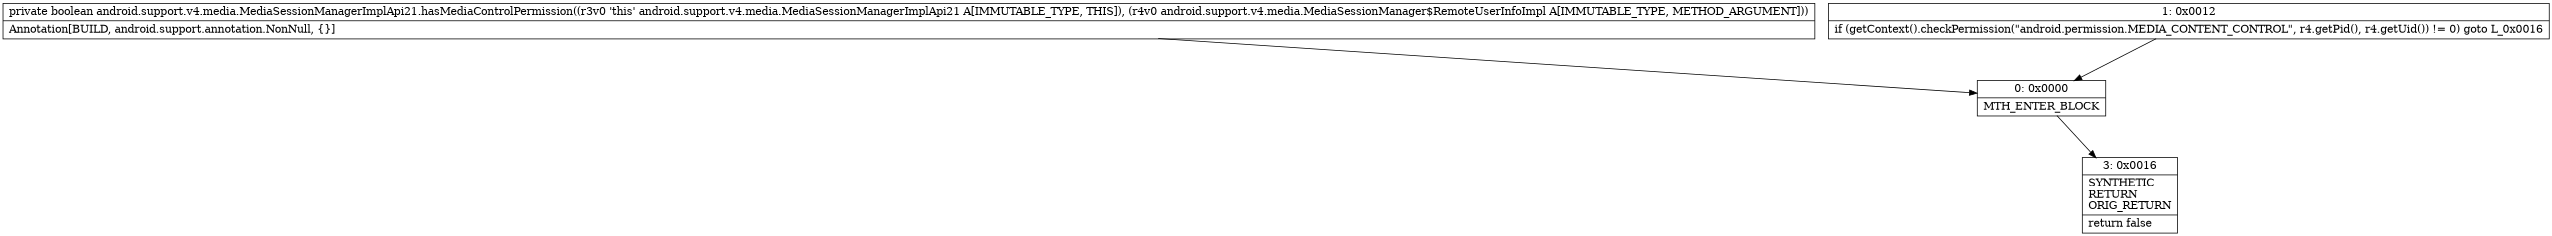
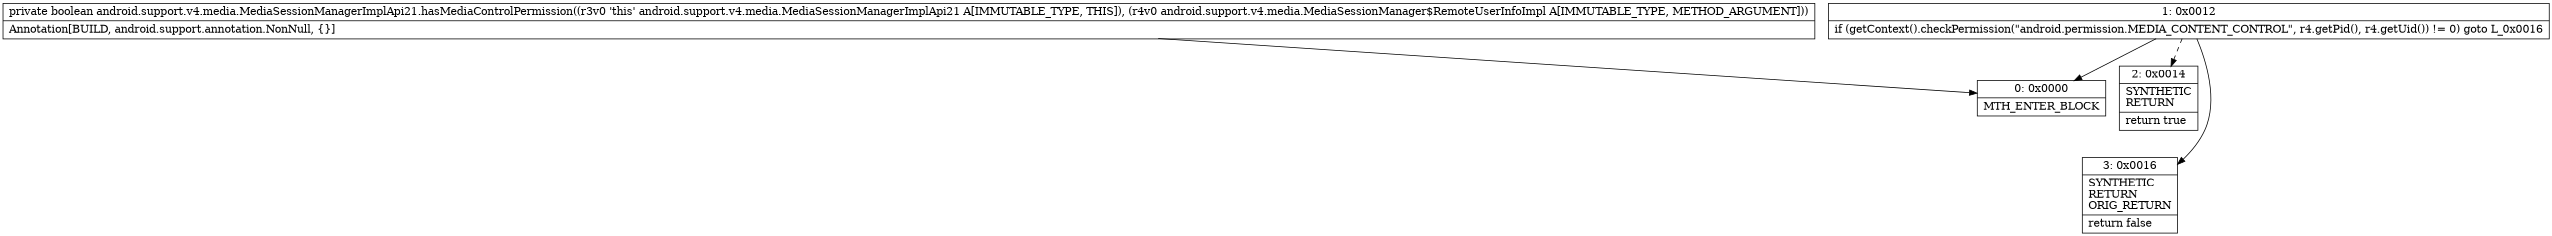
node "2: 0x0014": added
edge "0: 0x0000" -> "3: 0x0016": now "1: 0x0012" -> "3: 0x0016"
